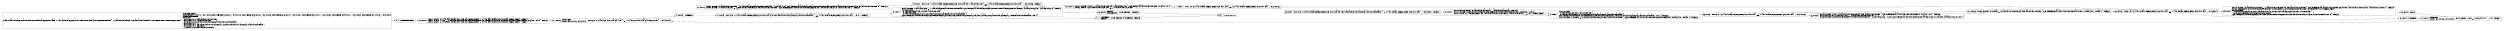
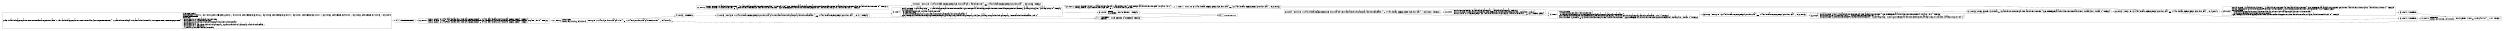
node "45: 0x0042": text "CONST" -> "SYNTHETIC"
node "43: 0x004e": text "ORIG_RETURN" -> "ORIG_ENTER"
